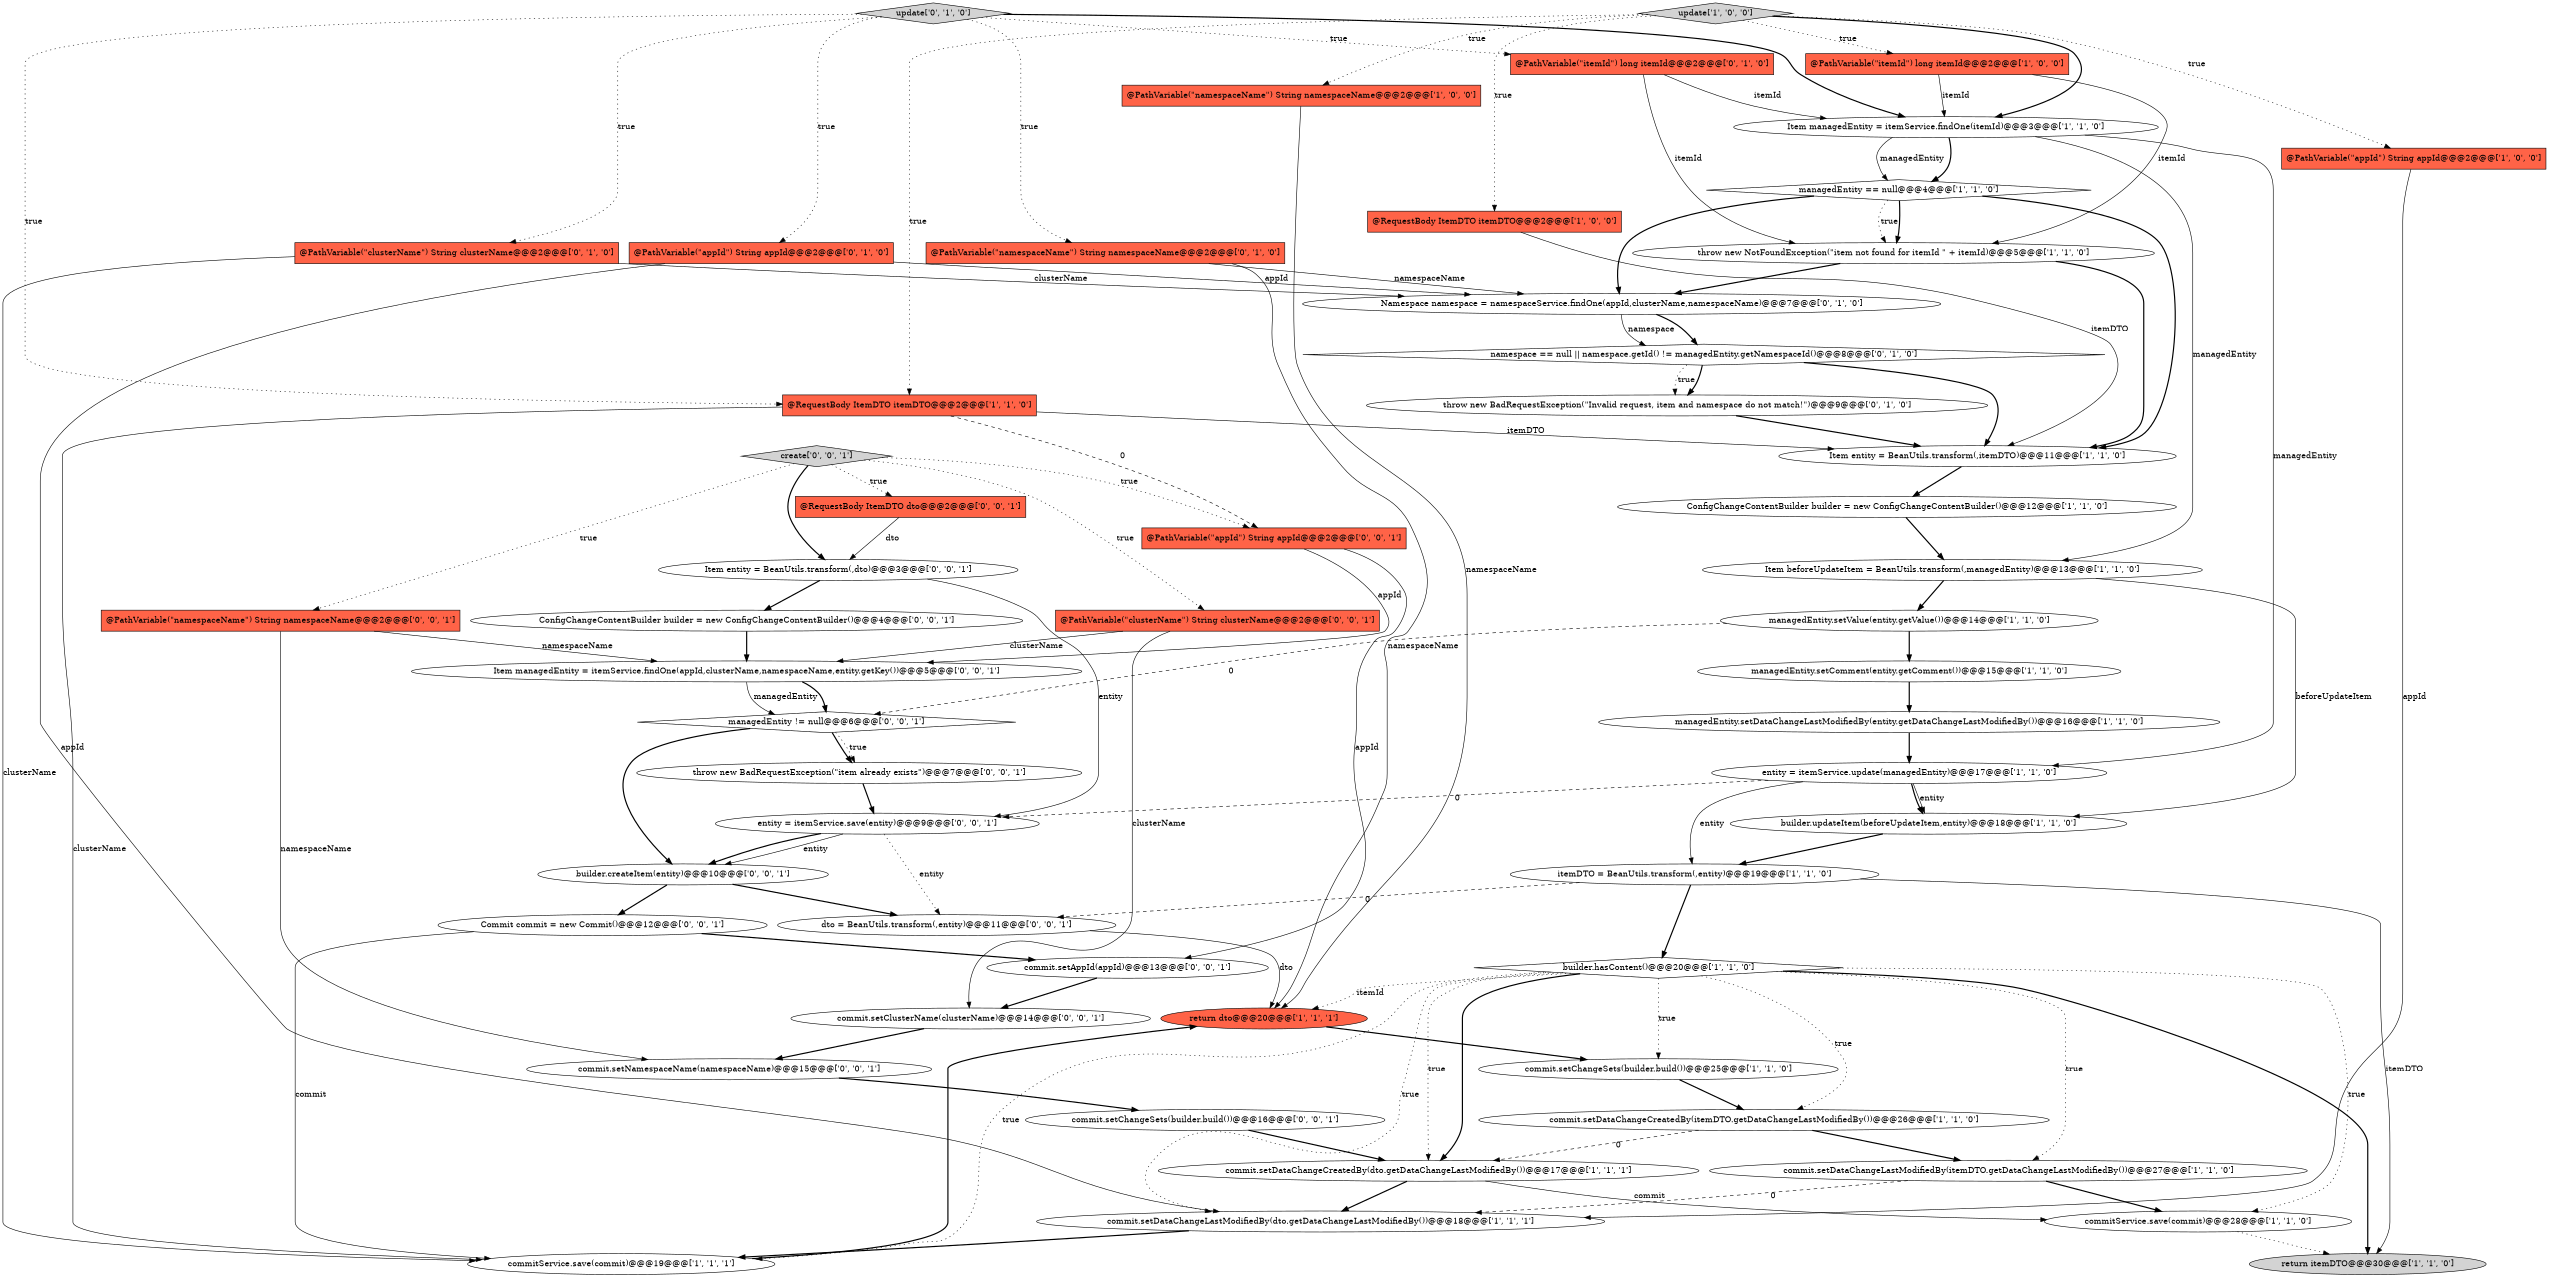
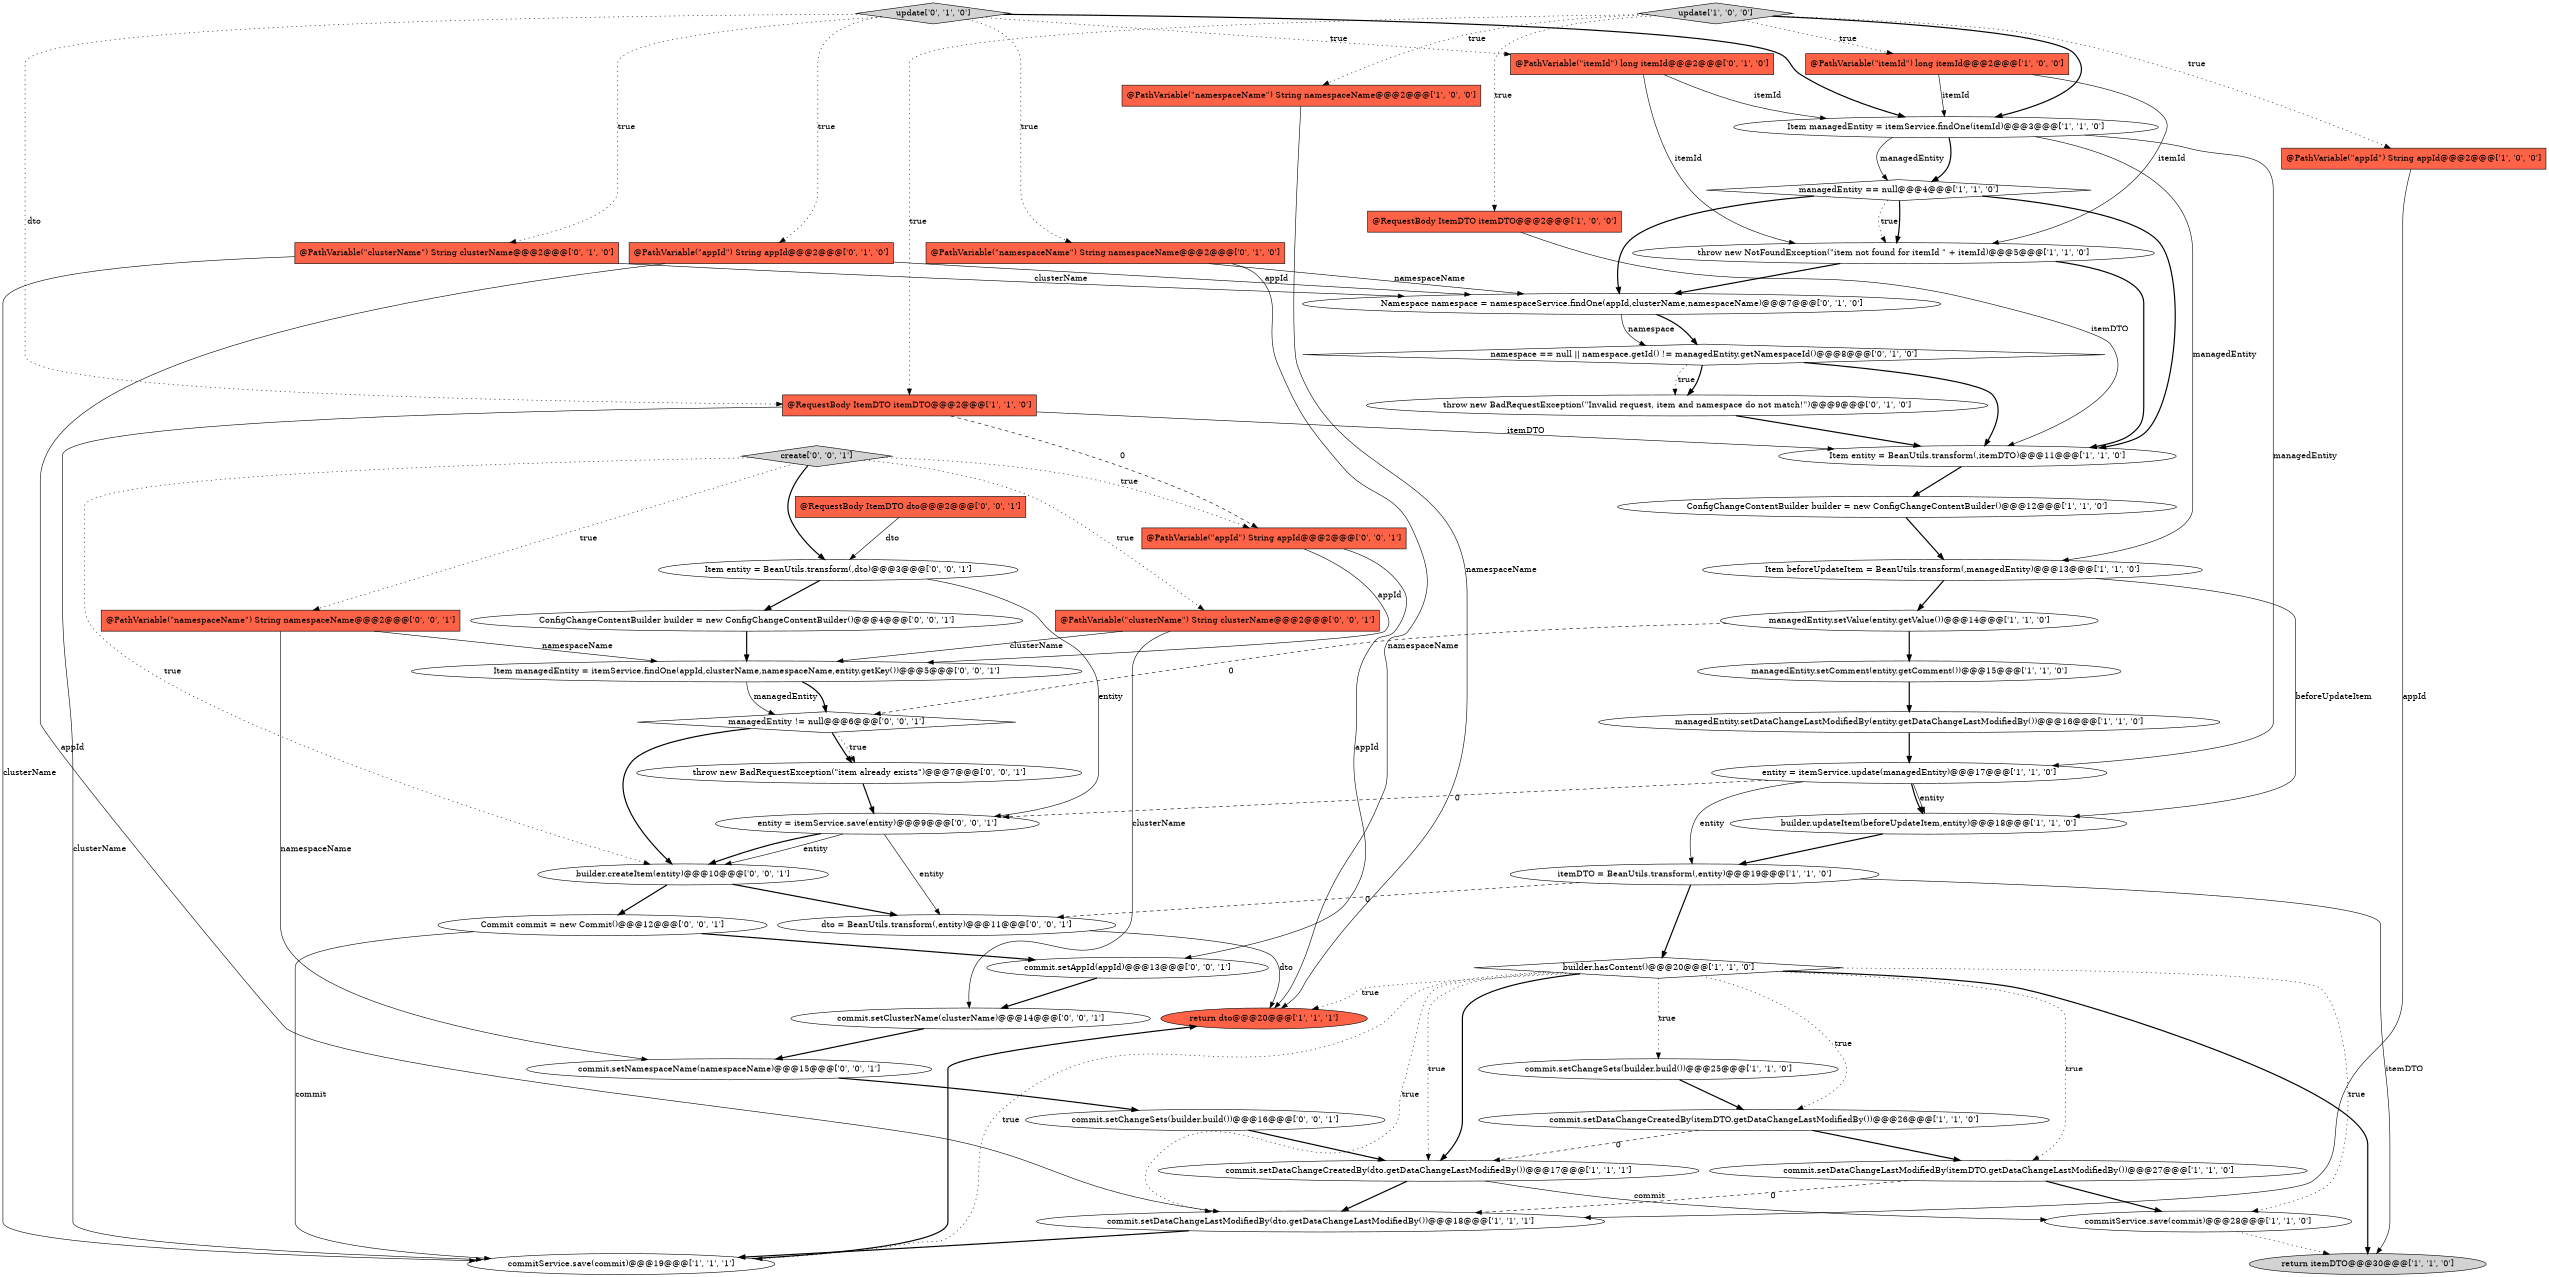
edge "update['0', '1', '0']" -> "@RequestBody ItemDTO itemDTO@@@2@@@['1', '1', '0']": label "true" -> "dto"
edge "create['0', '0', '1']" -> "@RequestBody ItemDTO dto@@@2@@@['0', '0', '1']": now "create['0', '0', '1']" -> "builder.createItem(entity)@@@10@@@['0', '0', '1']"
edge "entity = itemService.save(entity)@@@9@@@['0', '0', '1']" -> "dto = BeanUtils.transform(,entity)@@@11@@@['0', '0', '1']": style dotted -> solid
edge "builder.hasContent()@@@20@@@['1', '1', '0']" -> "return dto@@@20@@@['1', '1', '1']": label "itemId" -> "true"
edge "return dto@@@20@@@['1', '1', '1']" -> "commit.setChangeSets(builder.build())@@@25@@@['1', '1', '0']": removed
